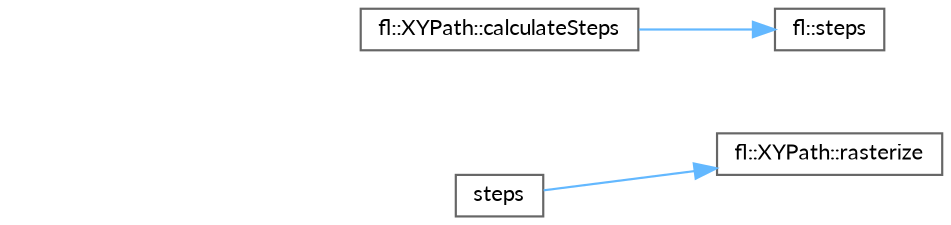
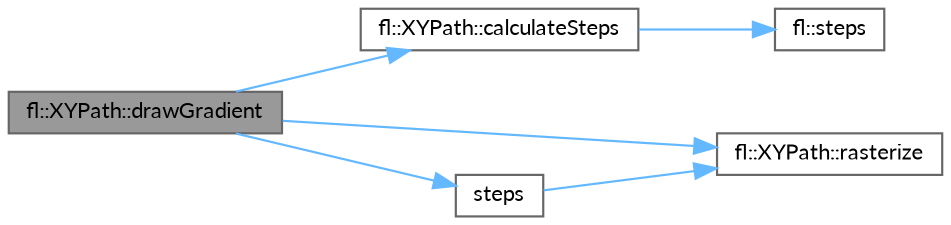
node "fl::XYPath::drawGradient": added
